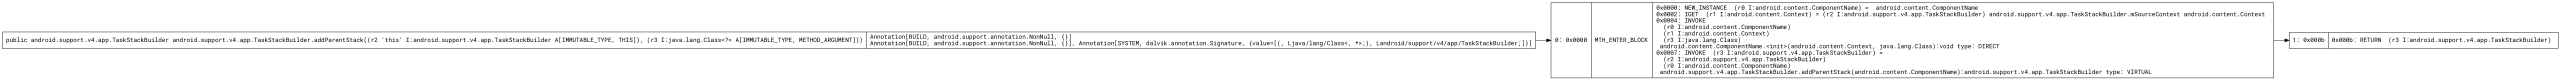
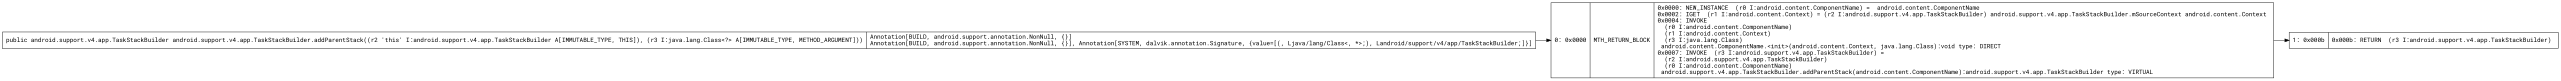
node "0: 0x0000": text "MTH_ENTER_BLOCK" -> "MTH_RETURN_BLOCK"
